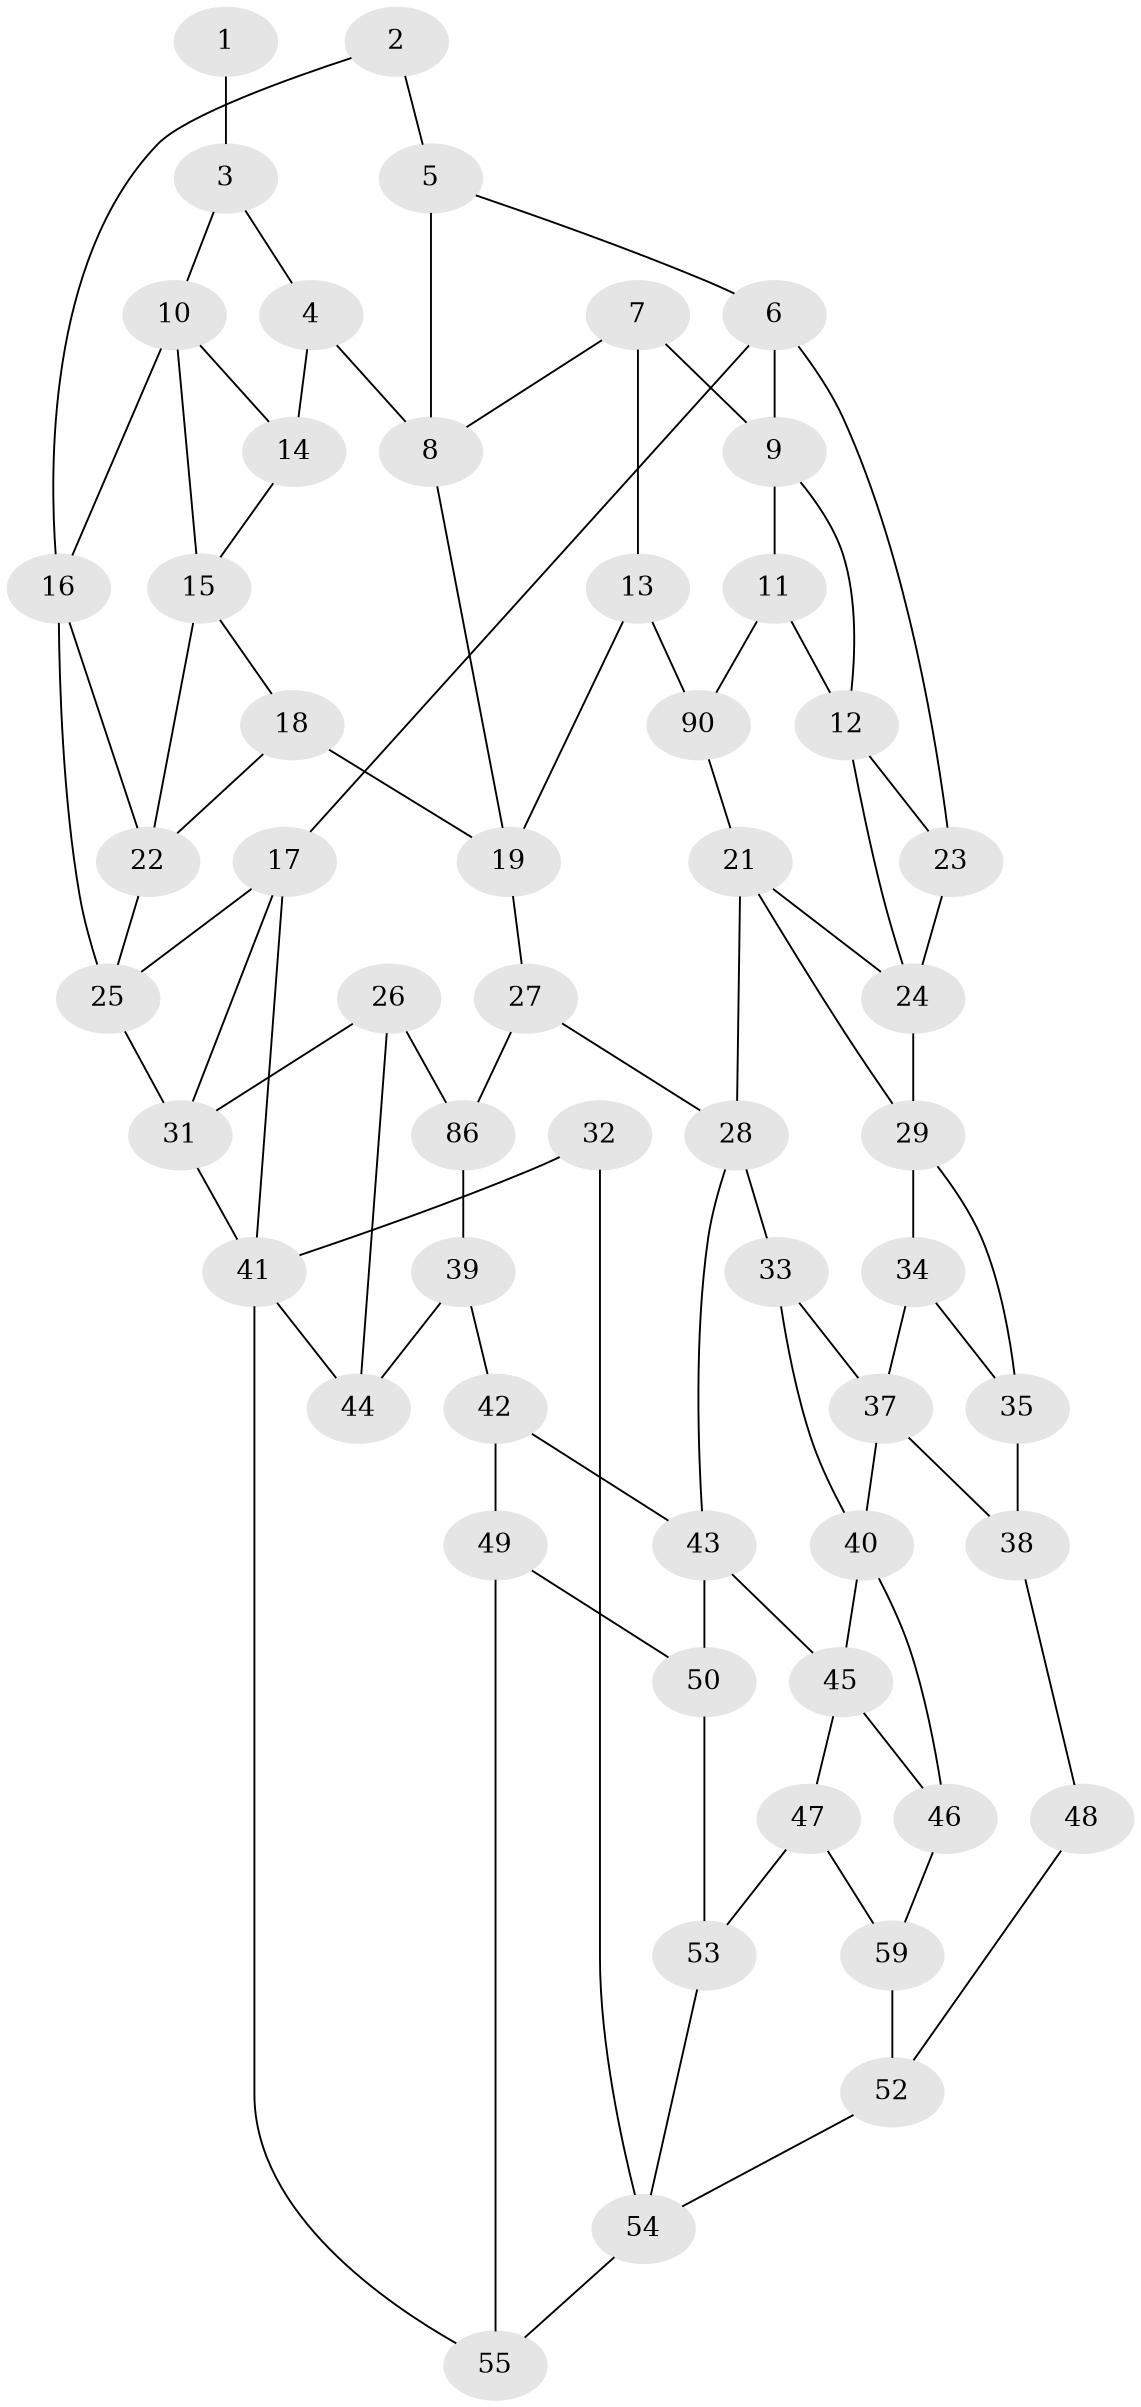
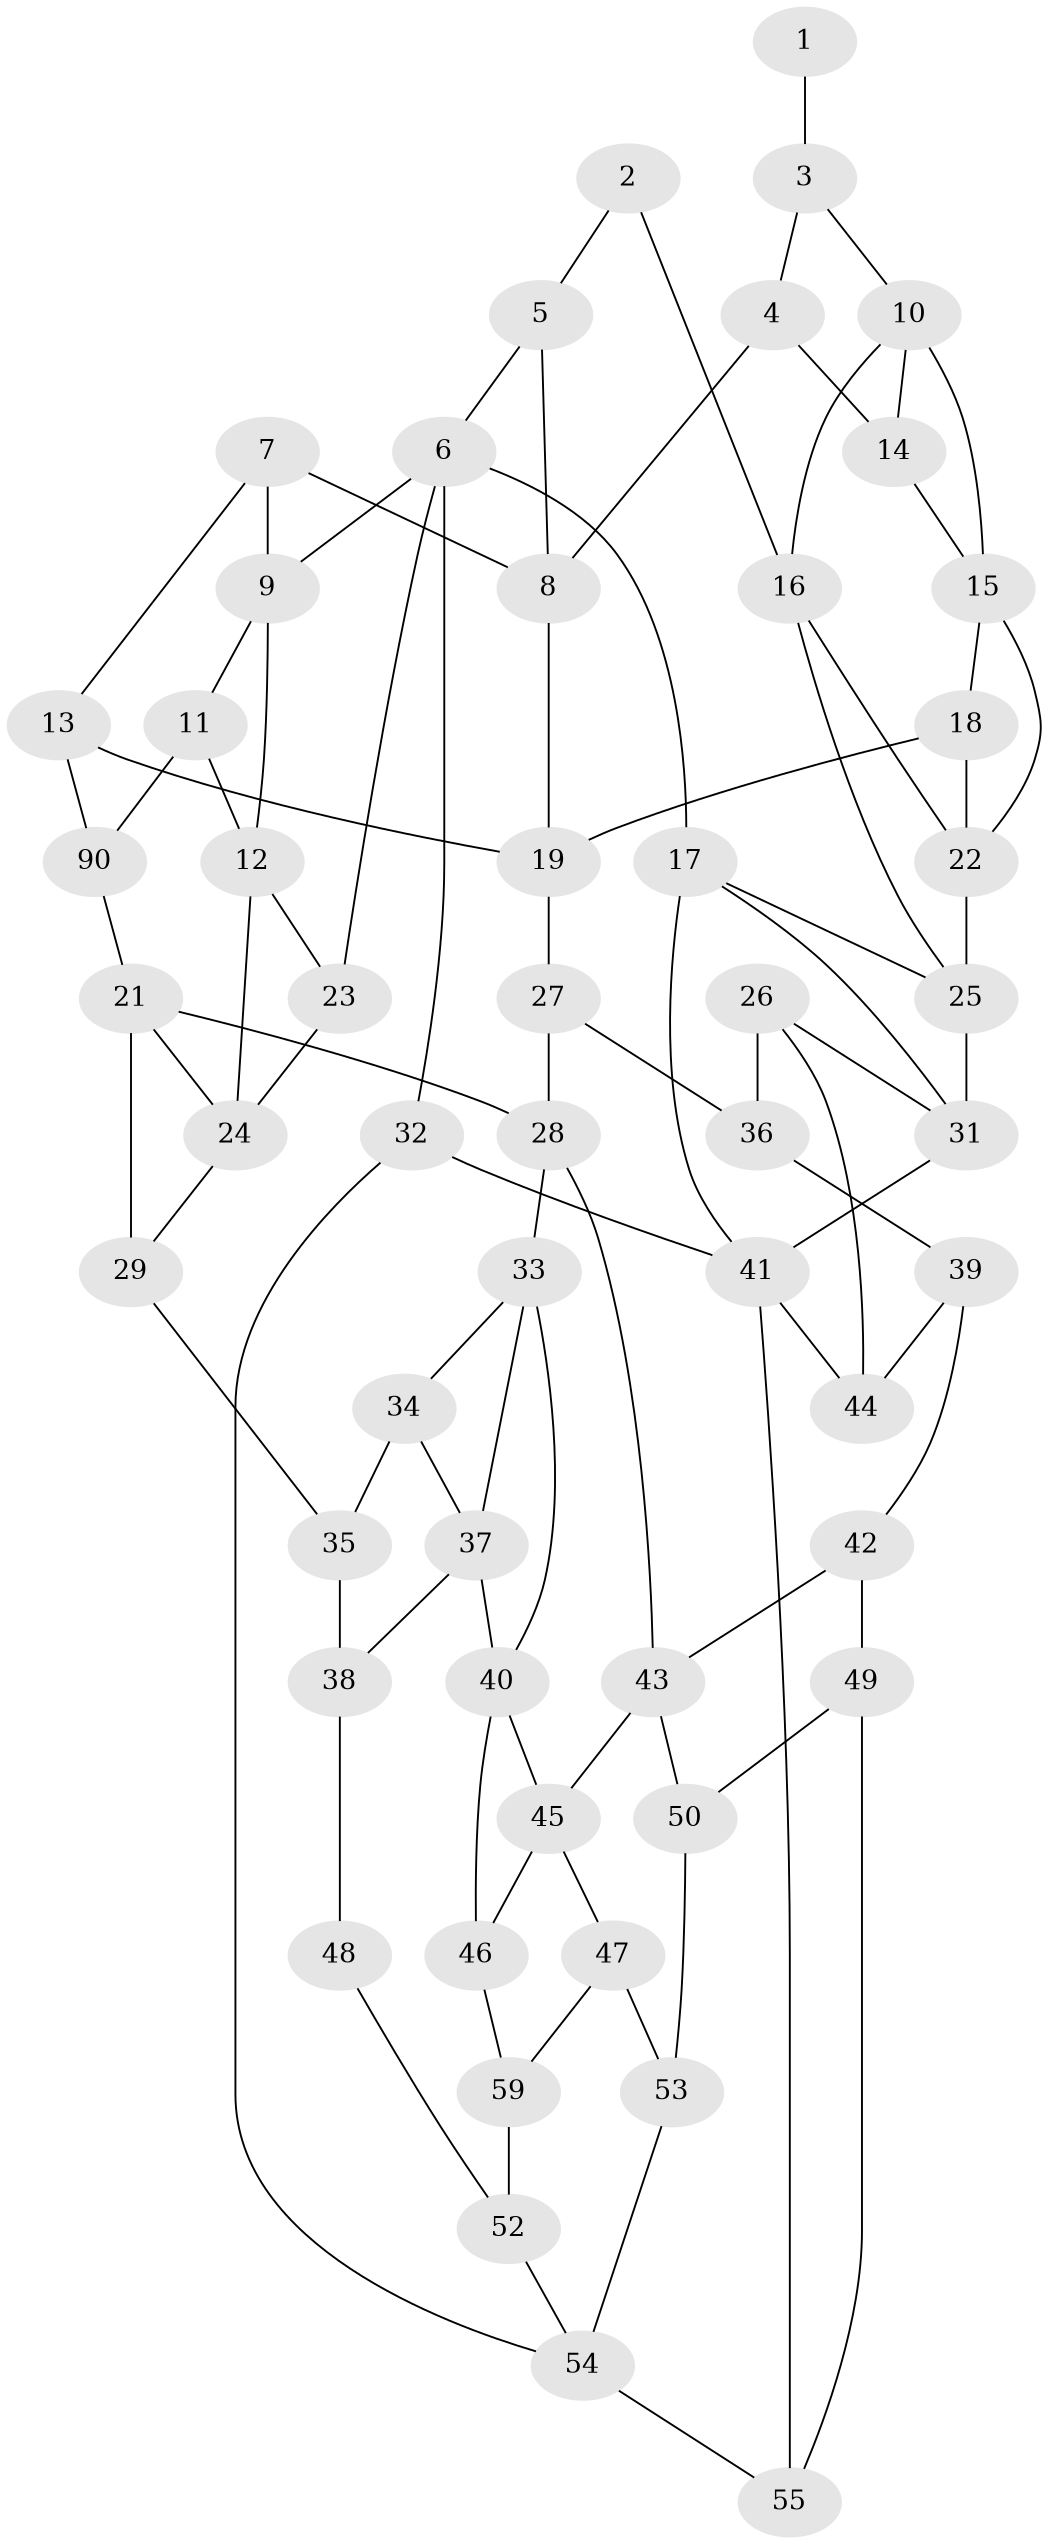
edge "6" -- "32": added
node "86": label "86" -> "36"
edge "29" -- "34": now "33" -- "34"
